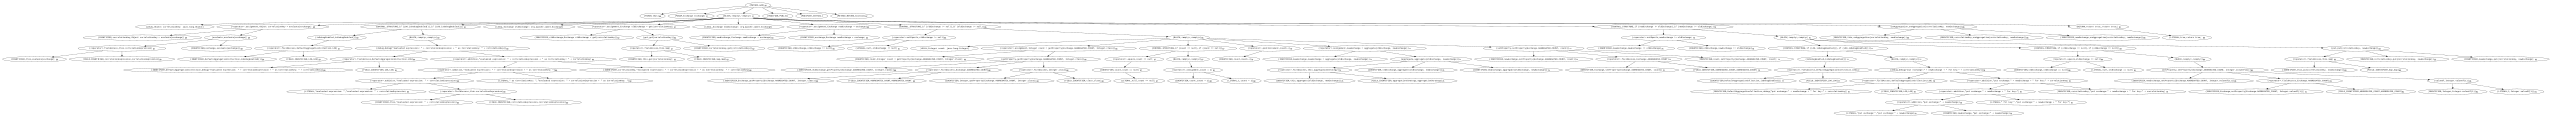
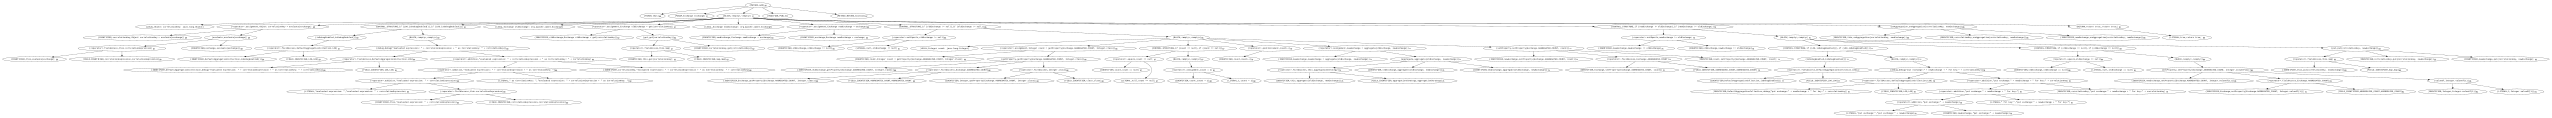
node "(MODIFIER,VIRTUAL)": removed
edge "(IDENTIFIER,count,count == null)" -> "(LITERAL,null,count == null)": now "(<operator>.equals,count == null)" -> "(LITERAL,null,count == null)"
